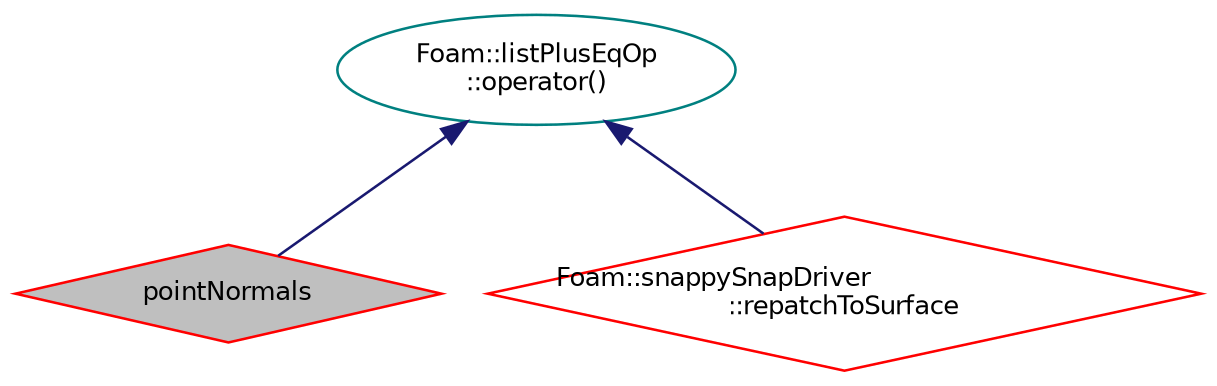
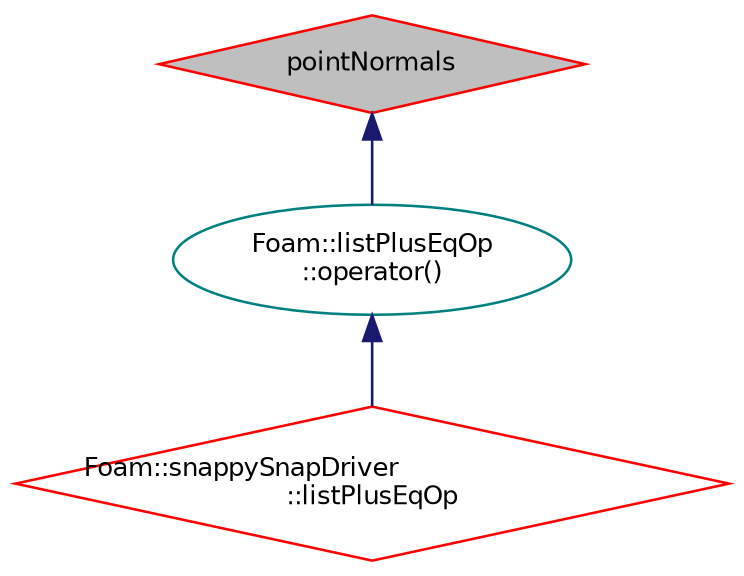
edge "pointNormals" -> "Foam::listPlusEqOp ::operator()": reversed
node "Foam::snappySnapDriver ::repatchToSurface": label "Foam::snappySnapDriver ::repatchToSurface" -> "Foam::snappySnapDriver ::listPlusEqOp"
